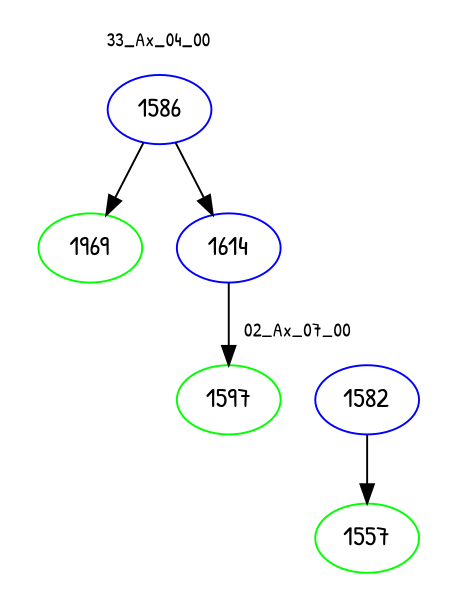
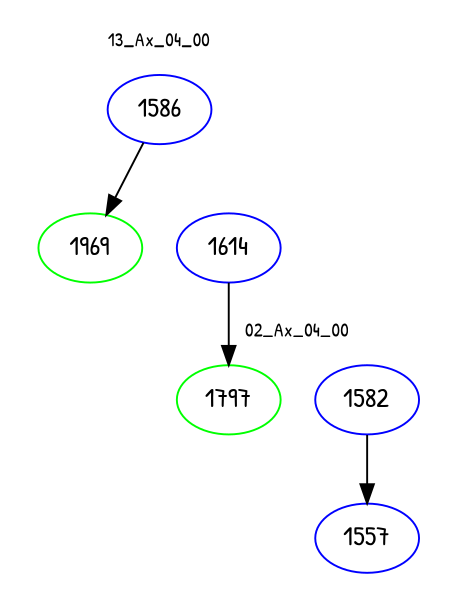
cluster "33_Ax_04_00": label "33_Ax_04_00" -> "13_Ax_04_00"
edge "1586" -> "1614": removed
cluster "02_Ax_07_00": label "02_Ax_07_00" -> "02_Ax_04_00"
node "1597": label "1597" -> "1797"
node "1557": color green -> blue
